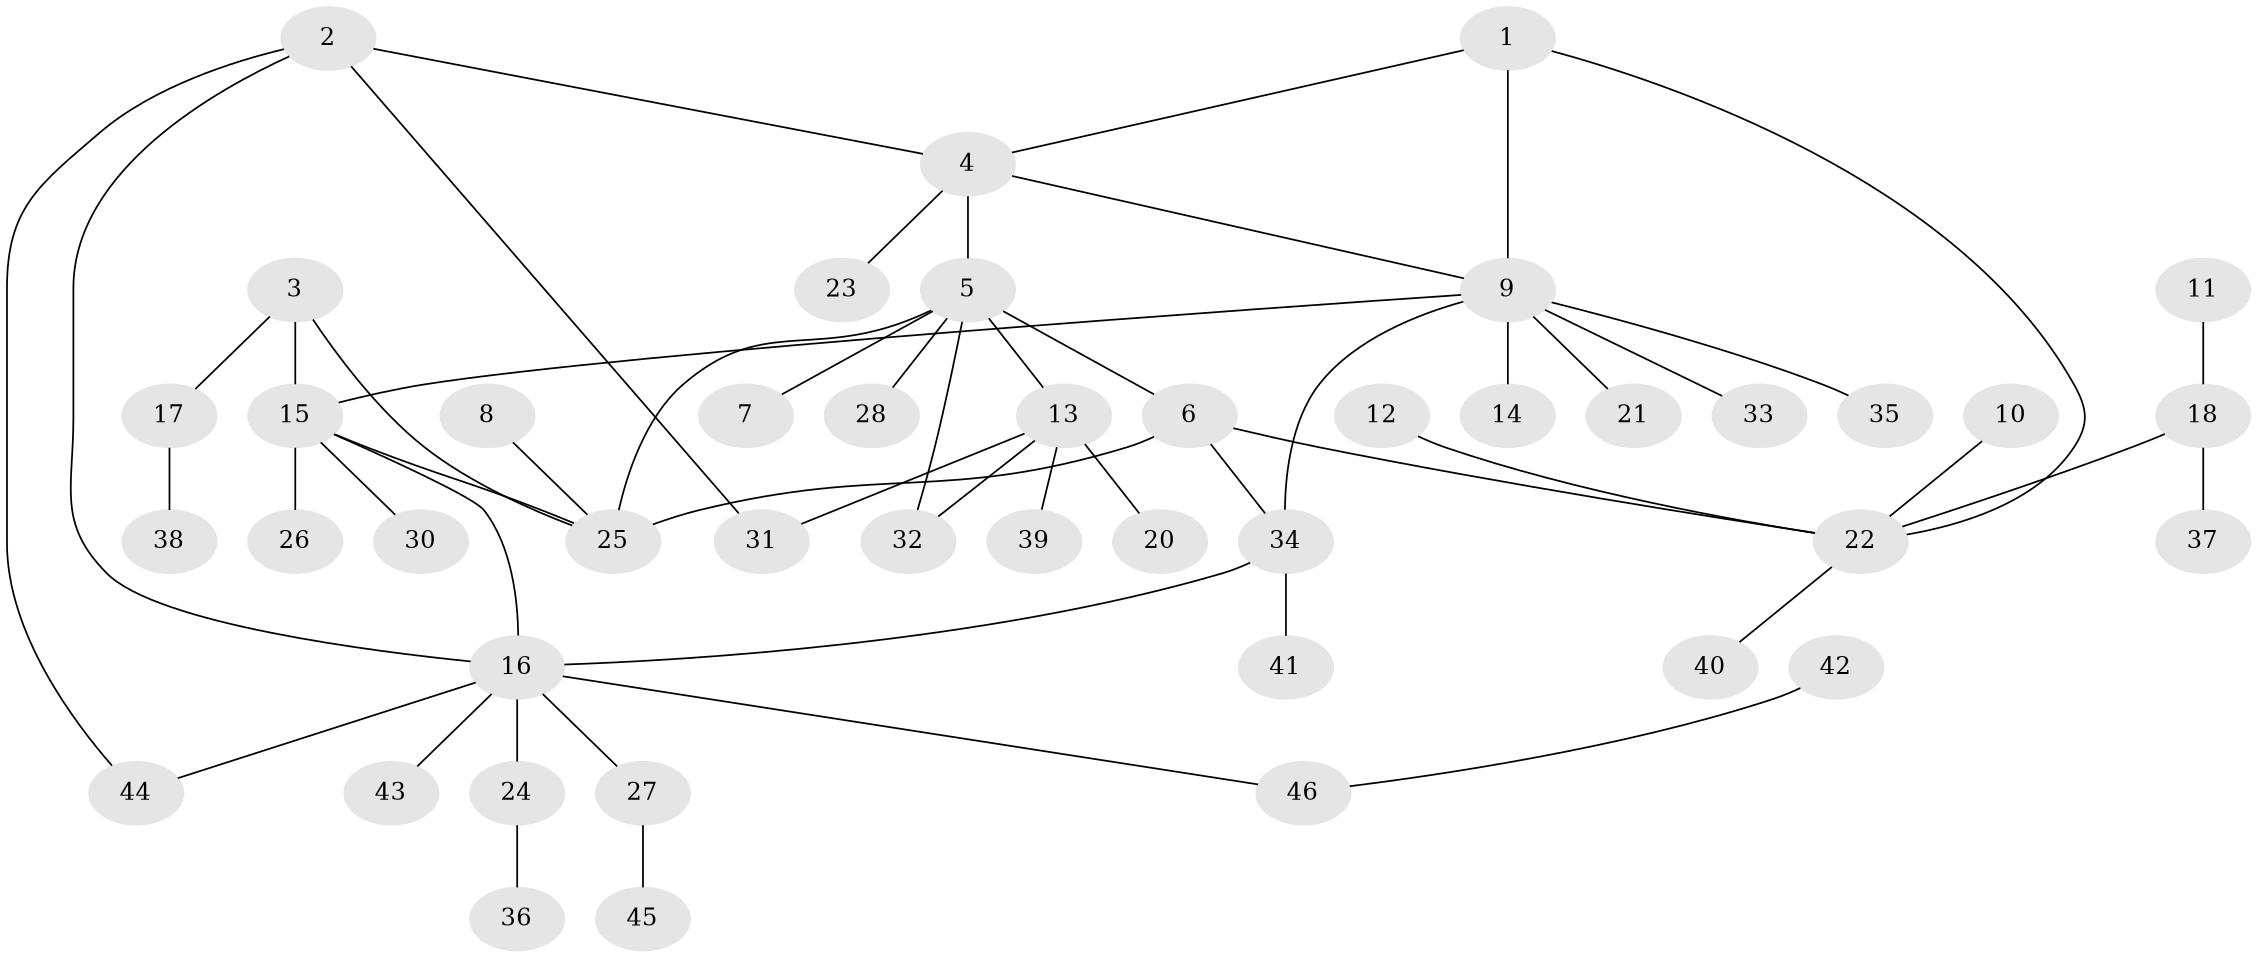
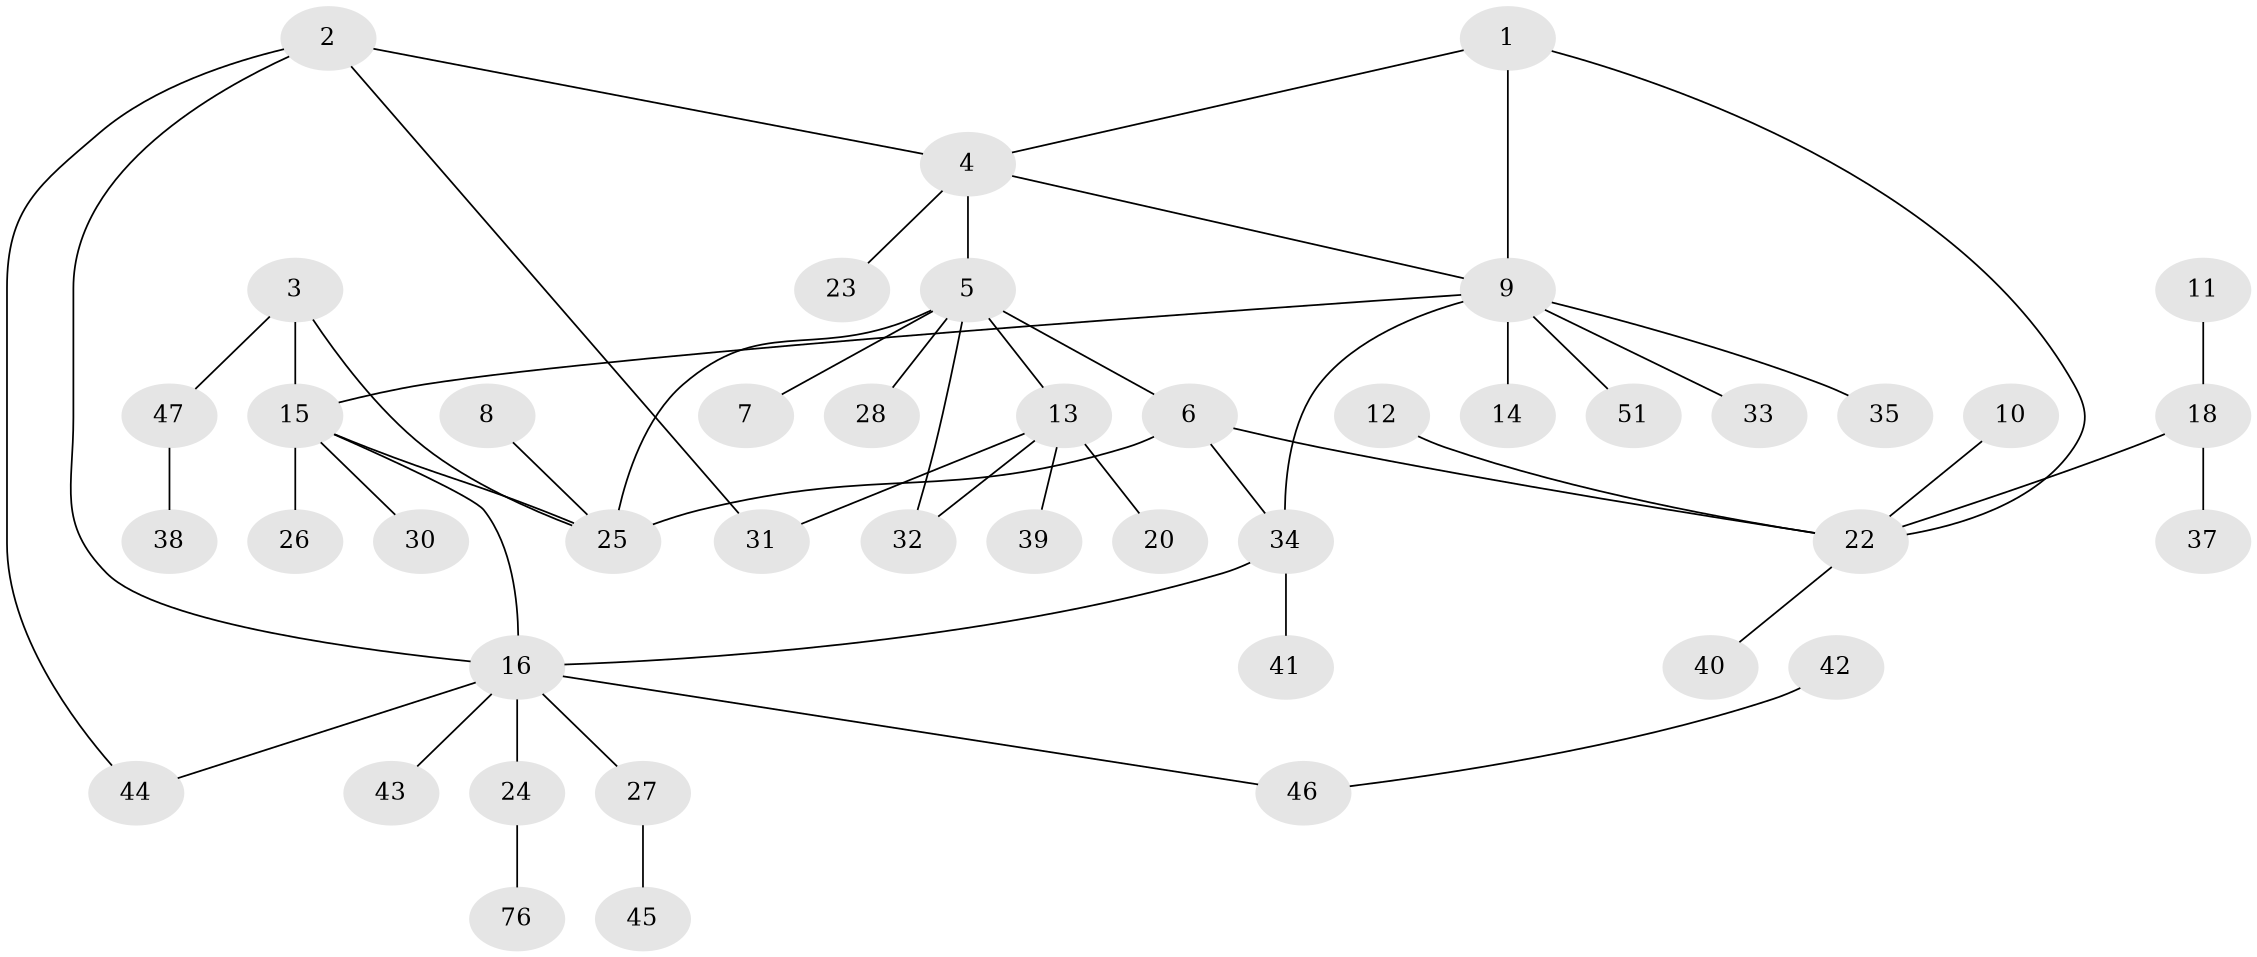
node "17": label "17" -> "47"
node "21": label "21" -> "51"
node "36": label "36" -> "76"
